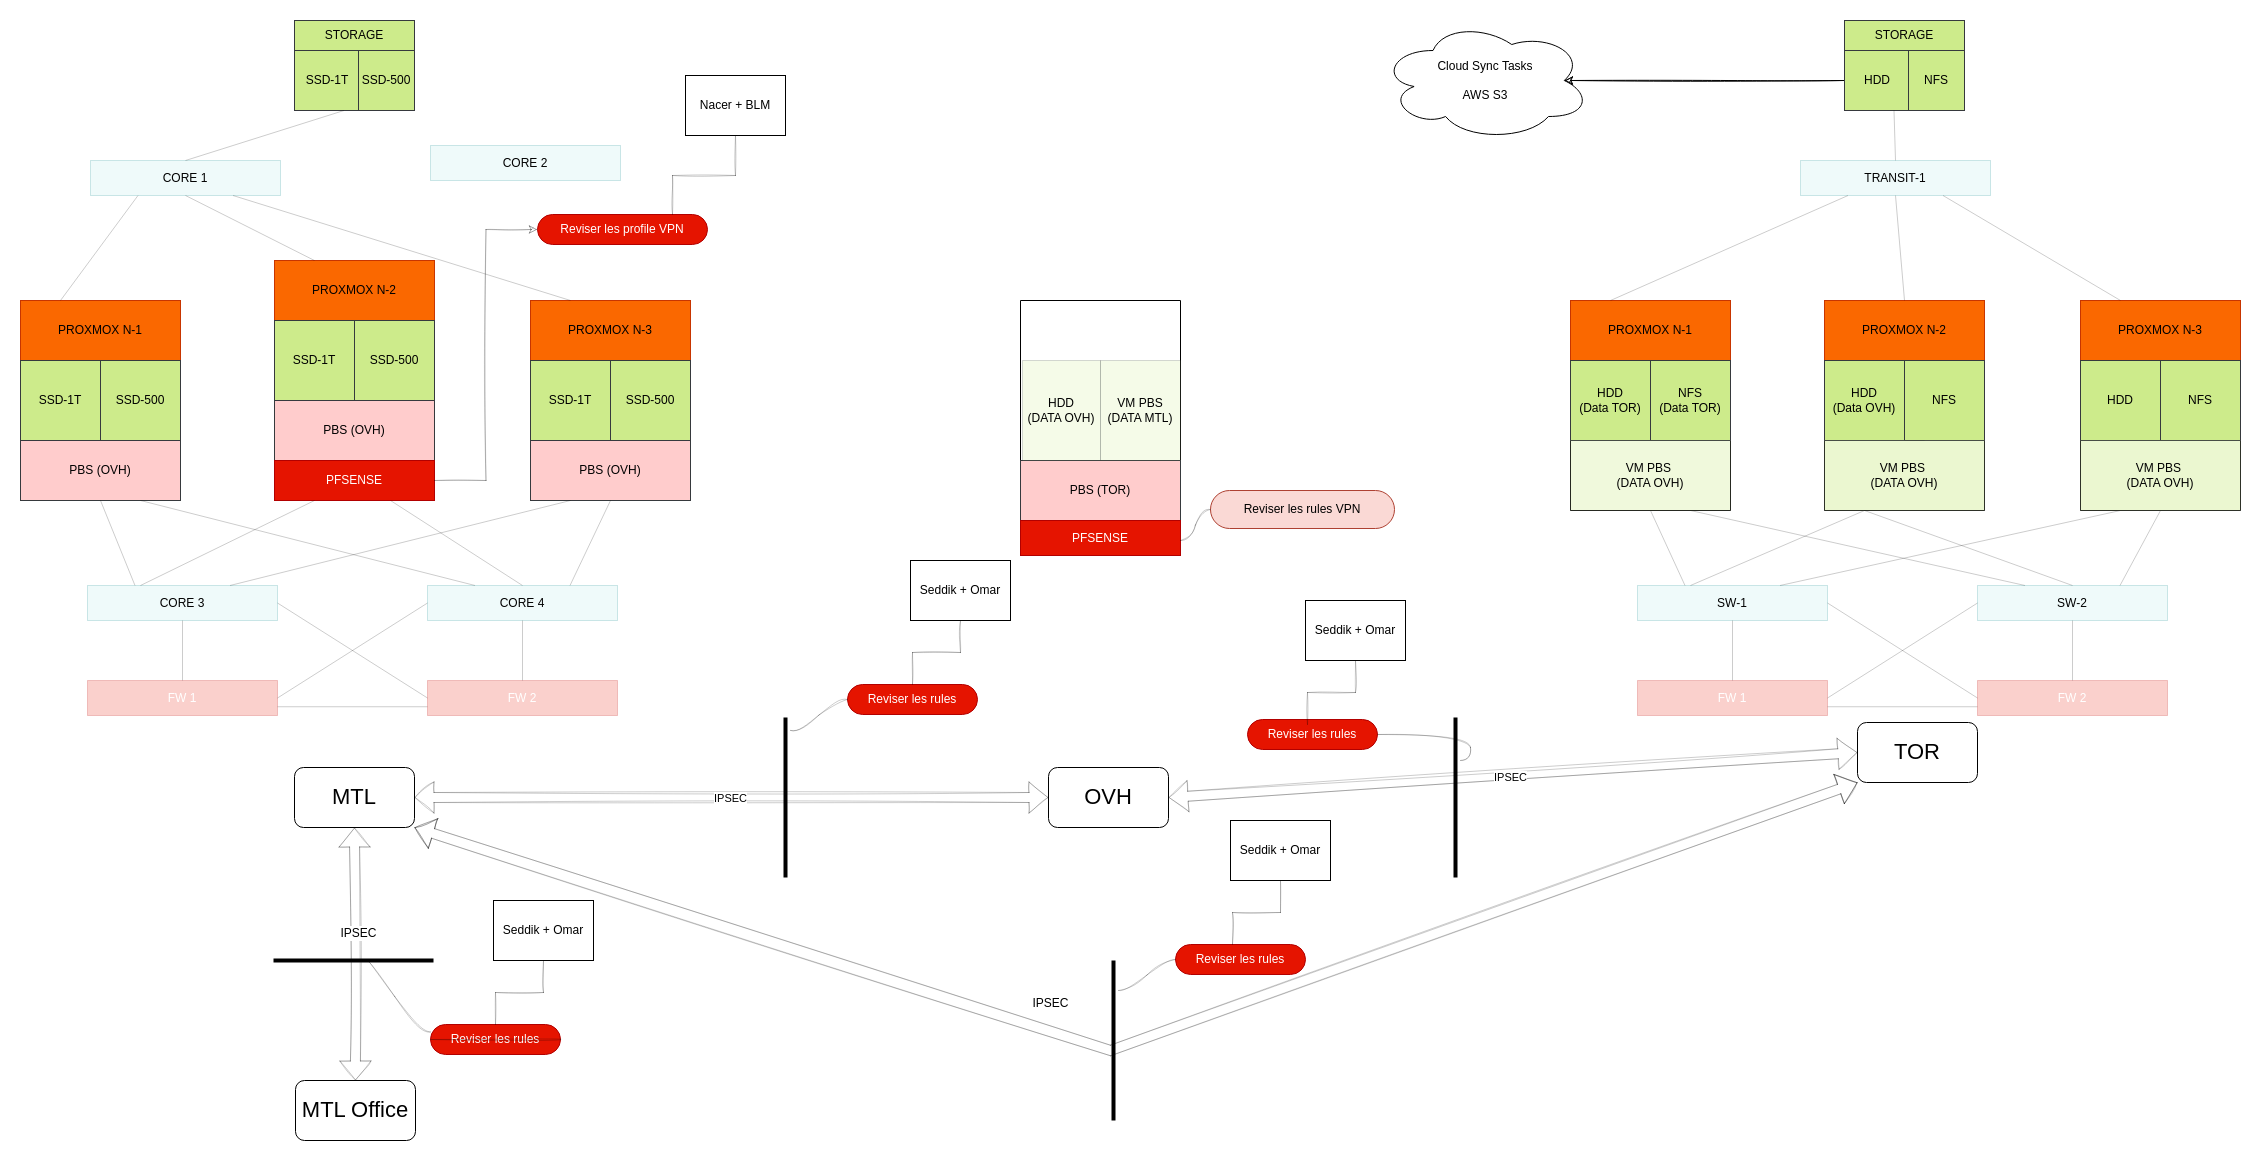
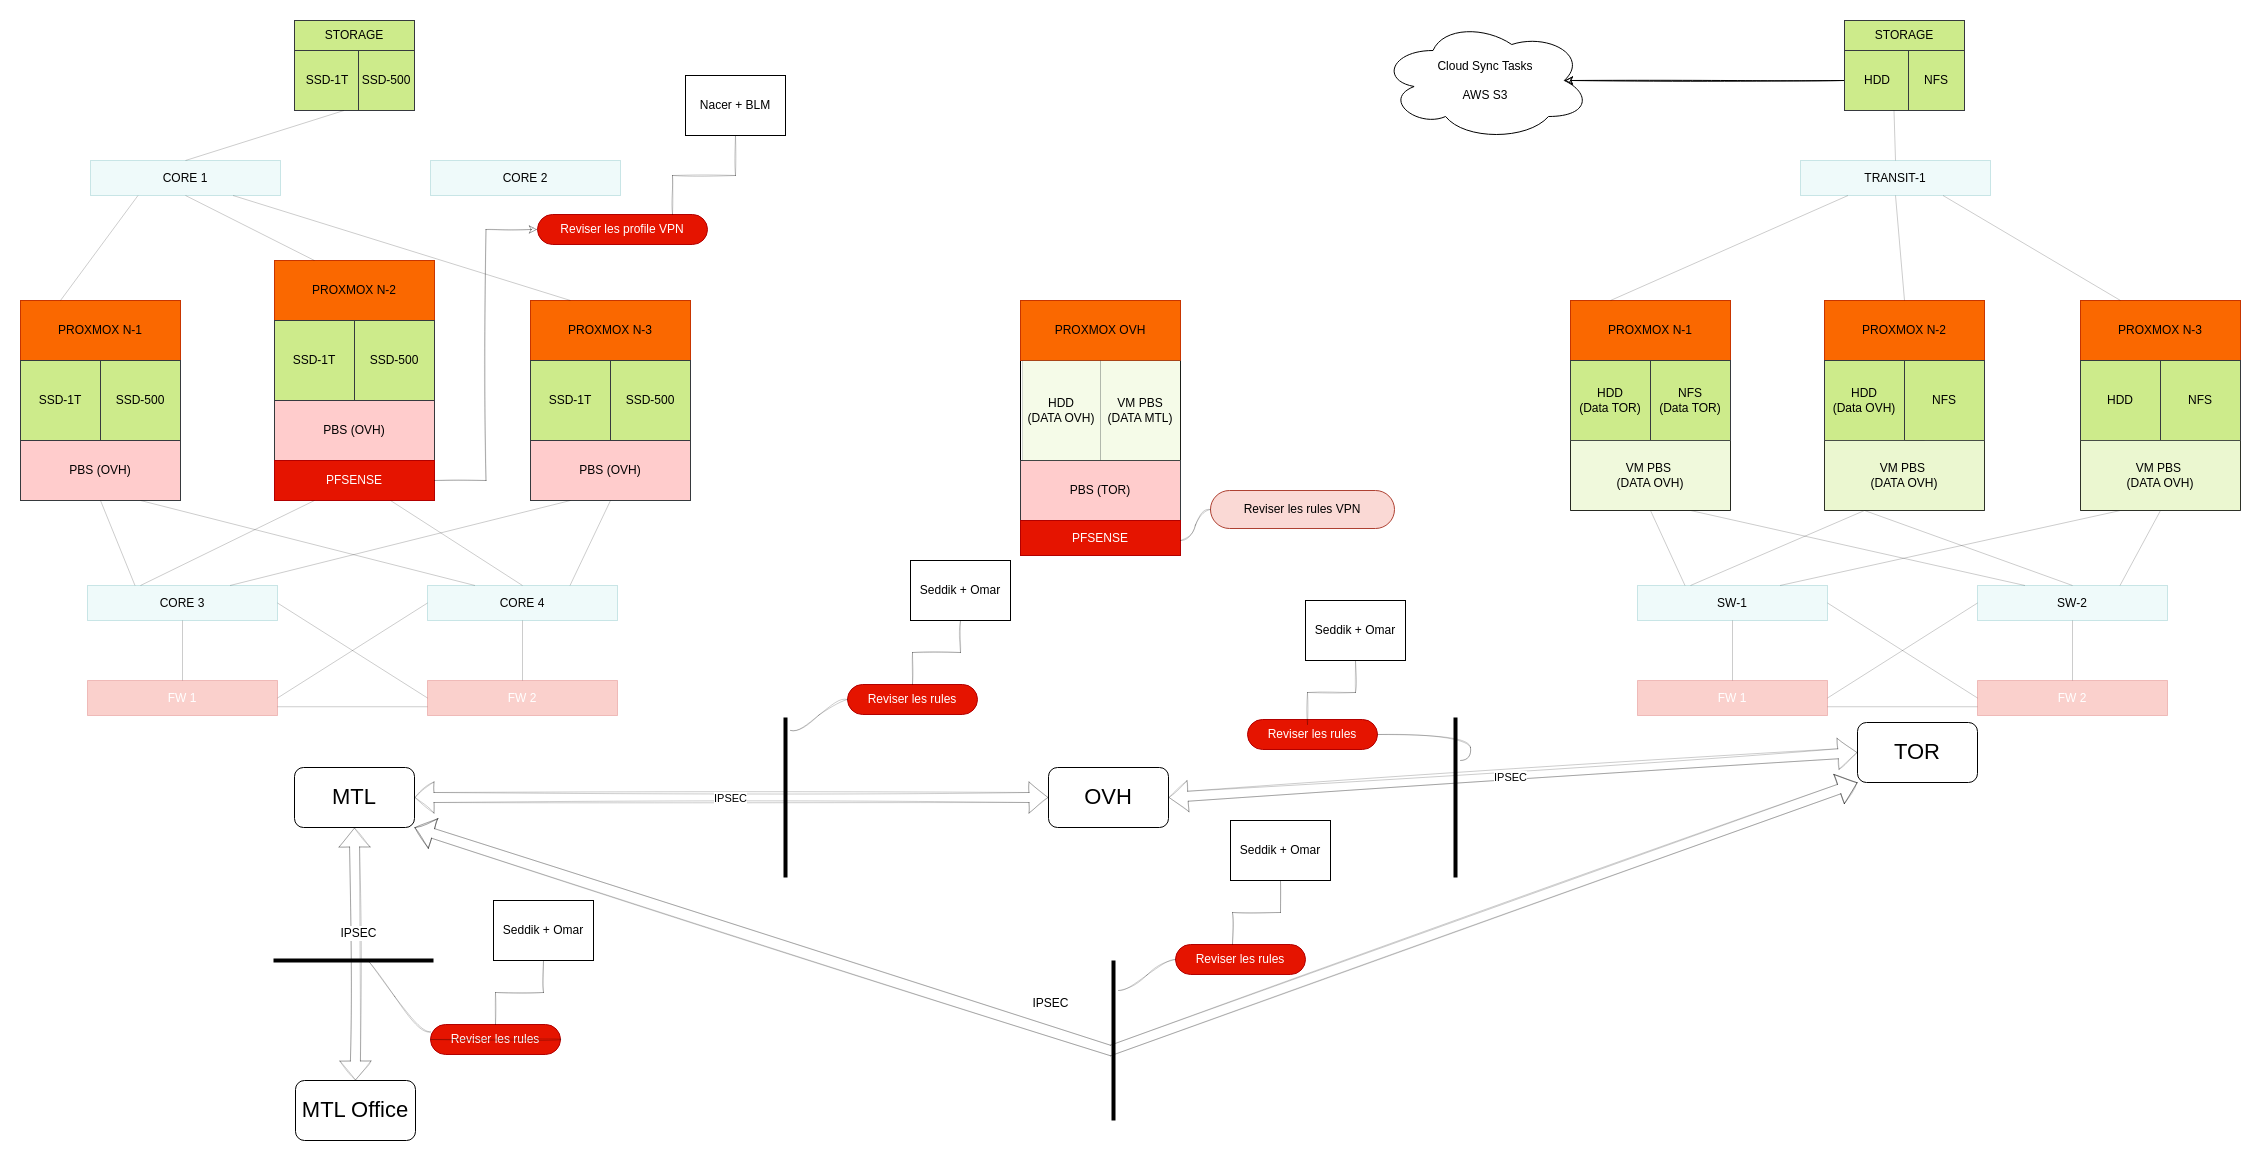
node "CORE 2": moved (526, 163) -> (526, 178)
node "PROXMOX OVH": added
